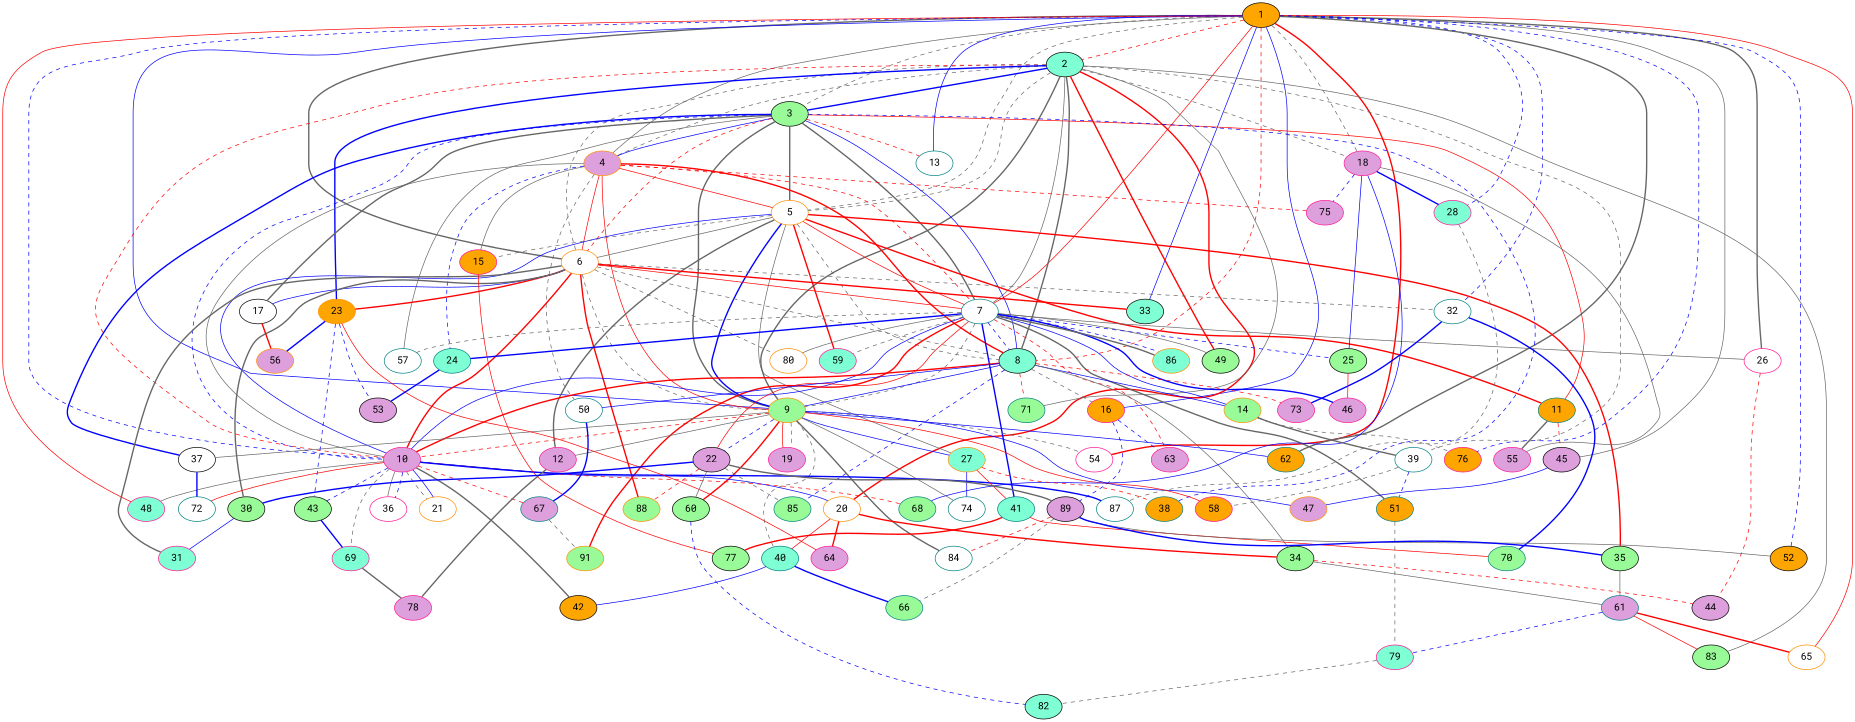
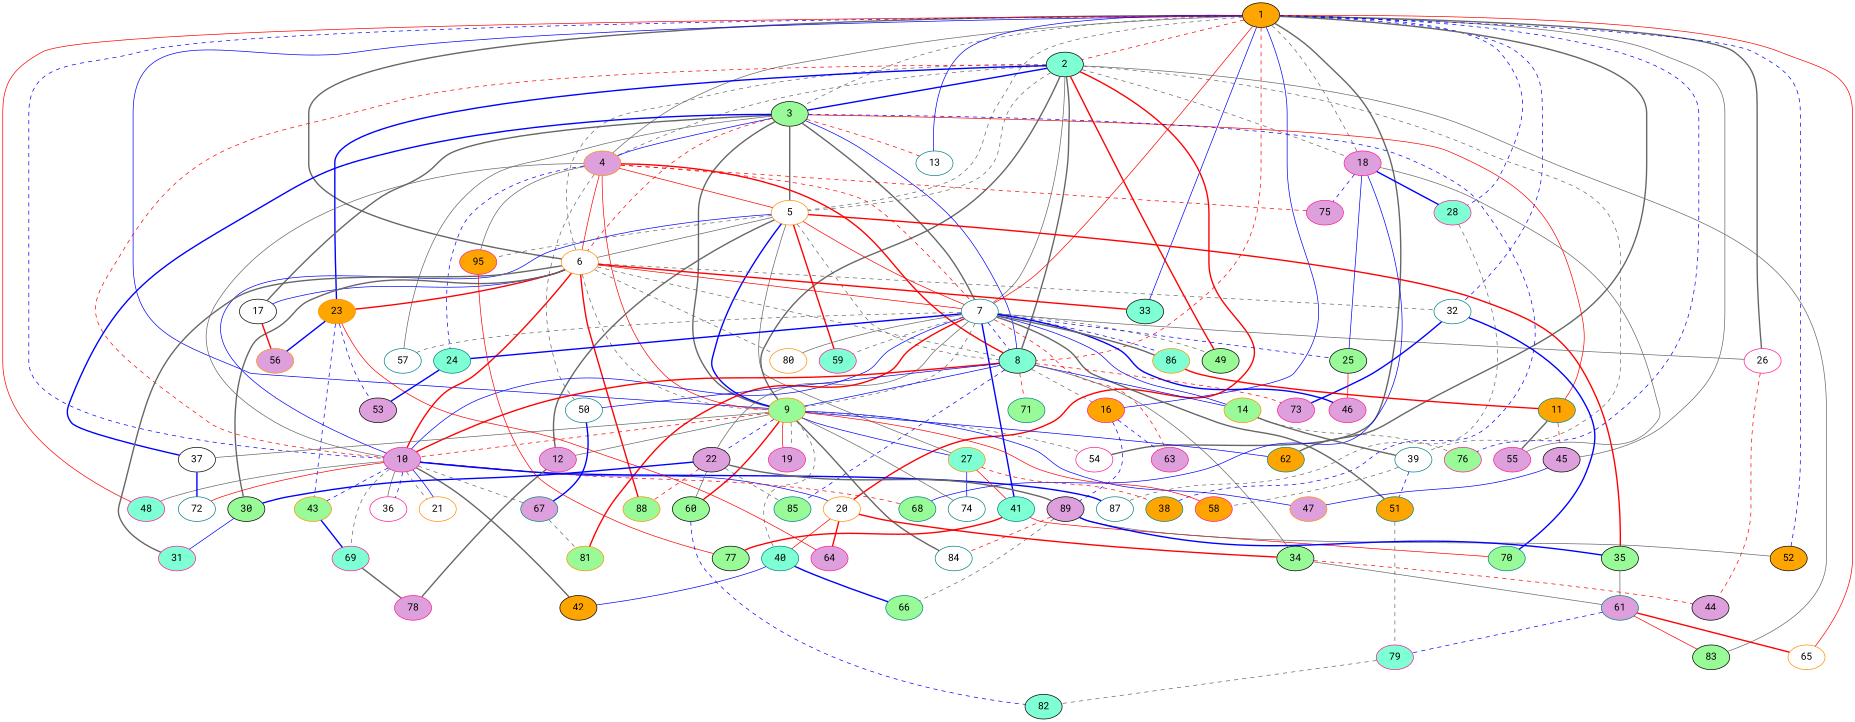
edge "3" -- "10": removed
node "15": label "15" -> "95"
edge "2" -- "71": removed
edge "7" -- "49": style solid -> dashed
edge "5" -- "11": now "86" -- "11"
edge "1" -- "54": color red -> gray40
edge "7" -- "22": color red -> gray40
node "76": fillcolor orange -> palegreen
edge "10" -- "67": color red -> gray40
node "43": color black -> darkorange
node "91": label "91" -> "81"
